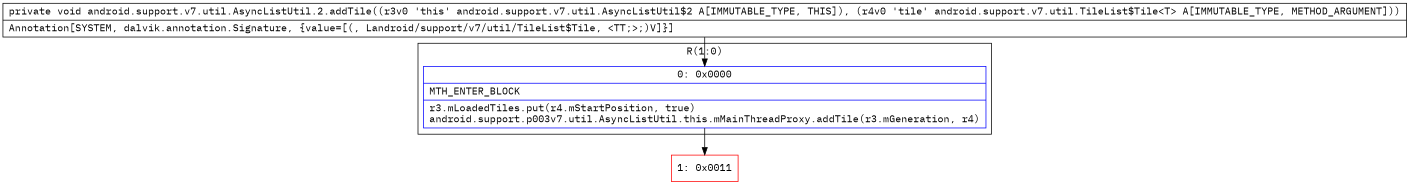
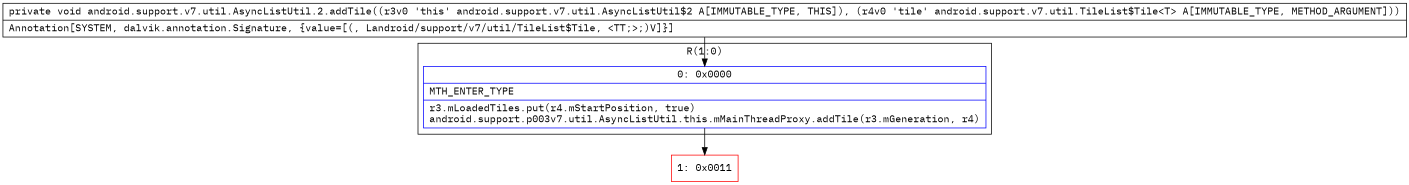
node "0: 0x0000": text "MTH_ENTER_BLOCK" -> "MTH_ENTER_TYPE"
